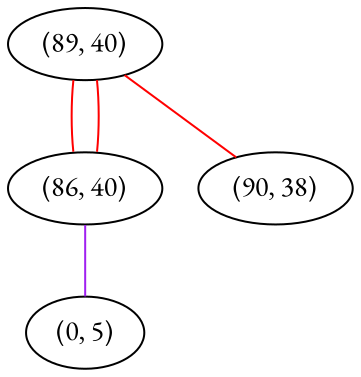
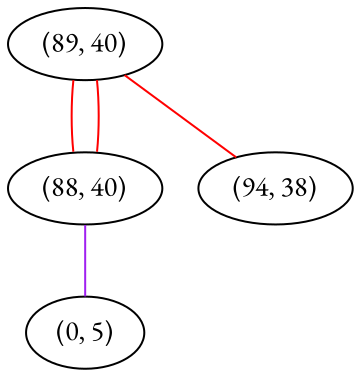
node "(86, 40)": label "(86, 40)" -> "(88, 40)"
node "(90, 38)": label "(90, 38)" -> "(94, 38)"
